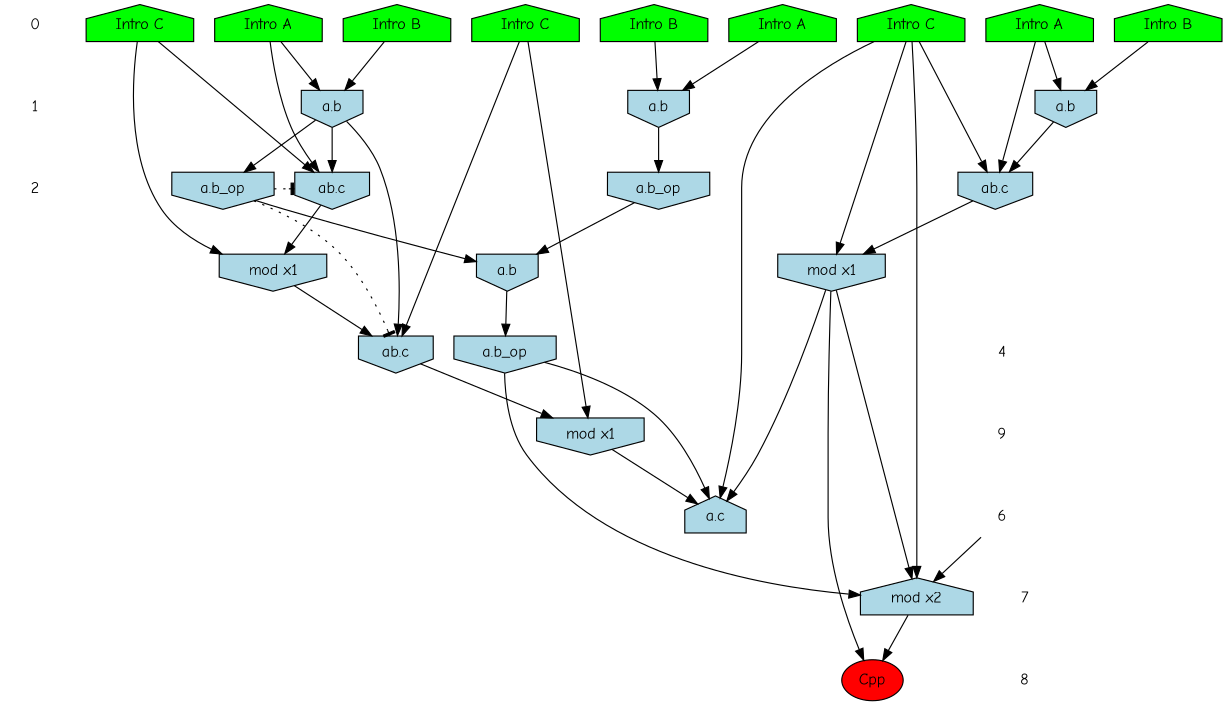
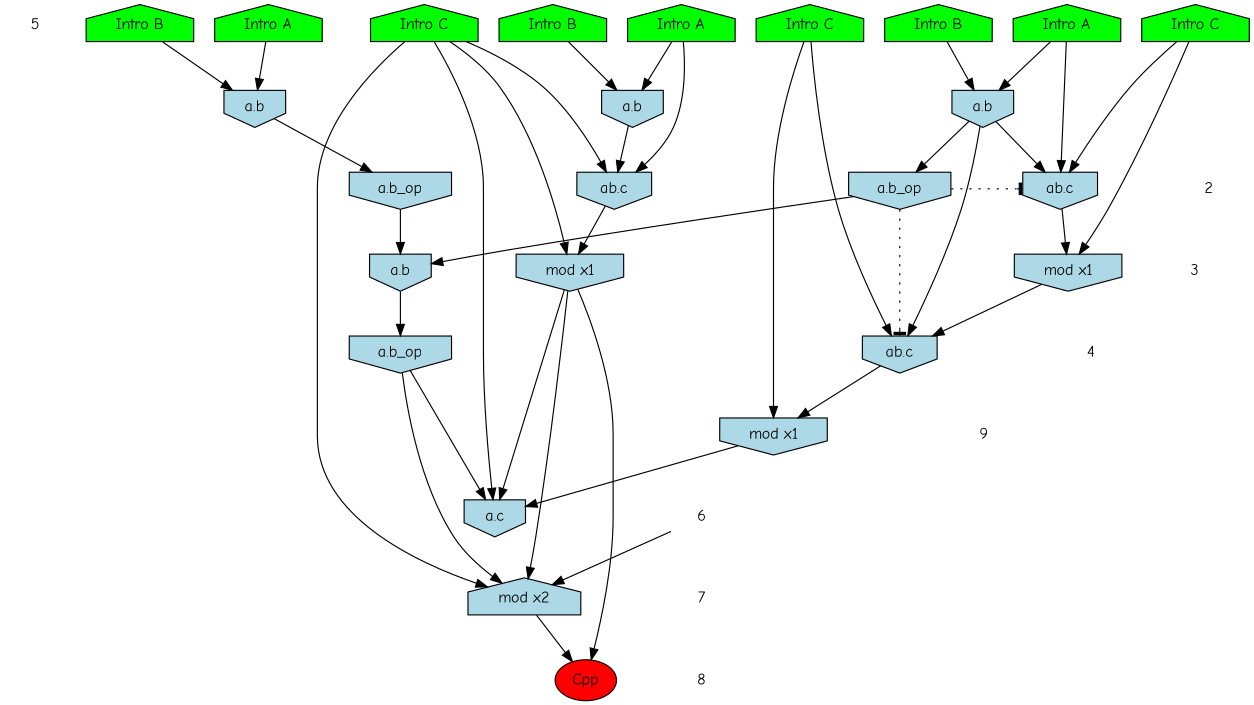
node "0": label "0" -> "5"
node "1": removed
node "3": added
node "a.c": shape house -> invhouse
